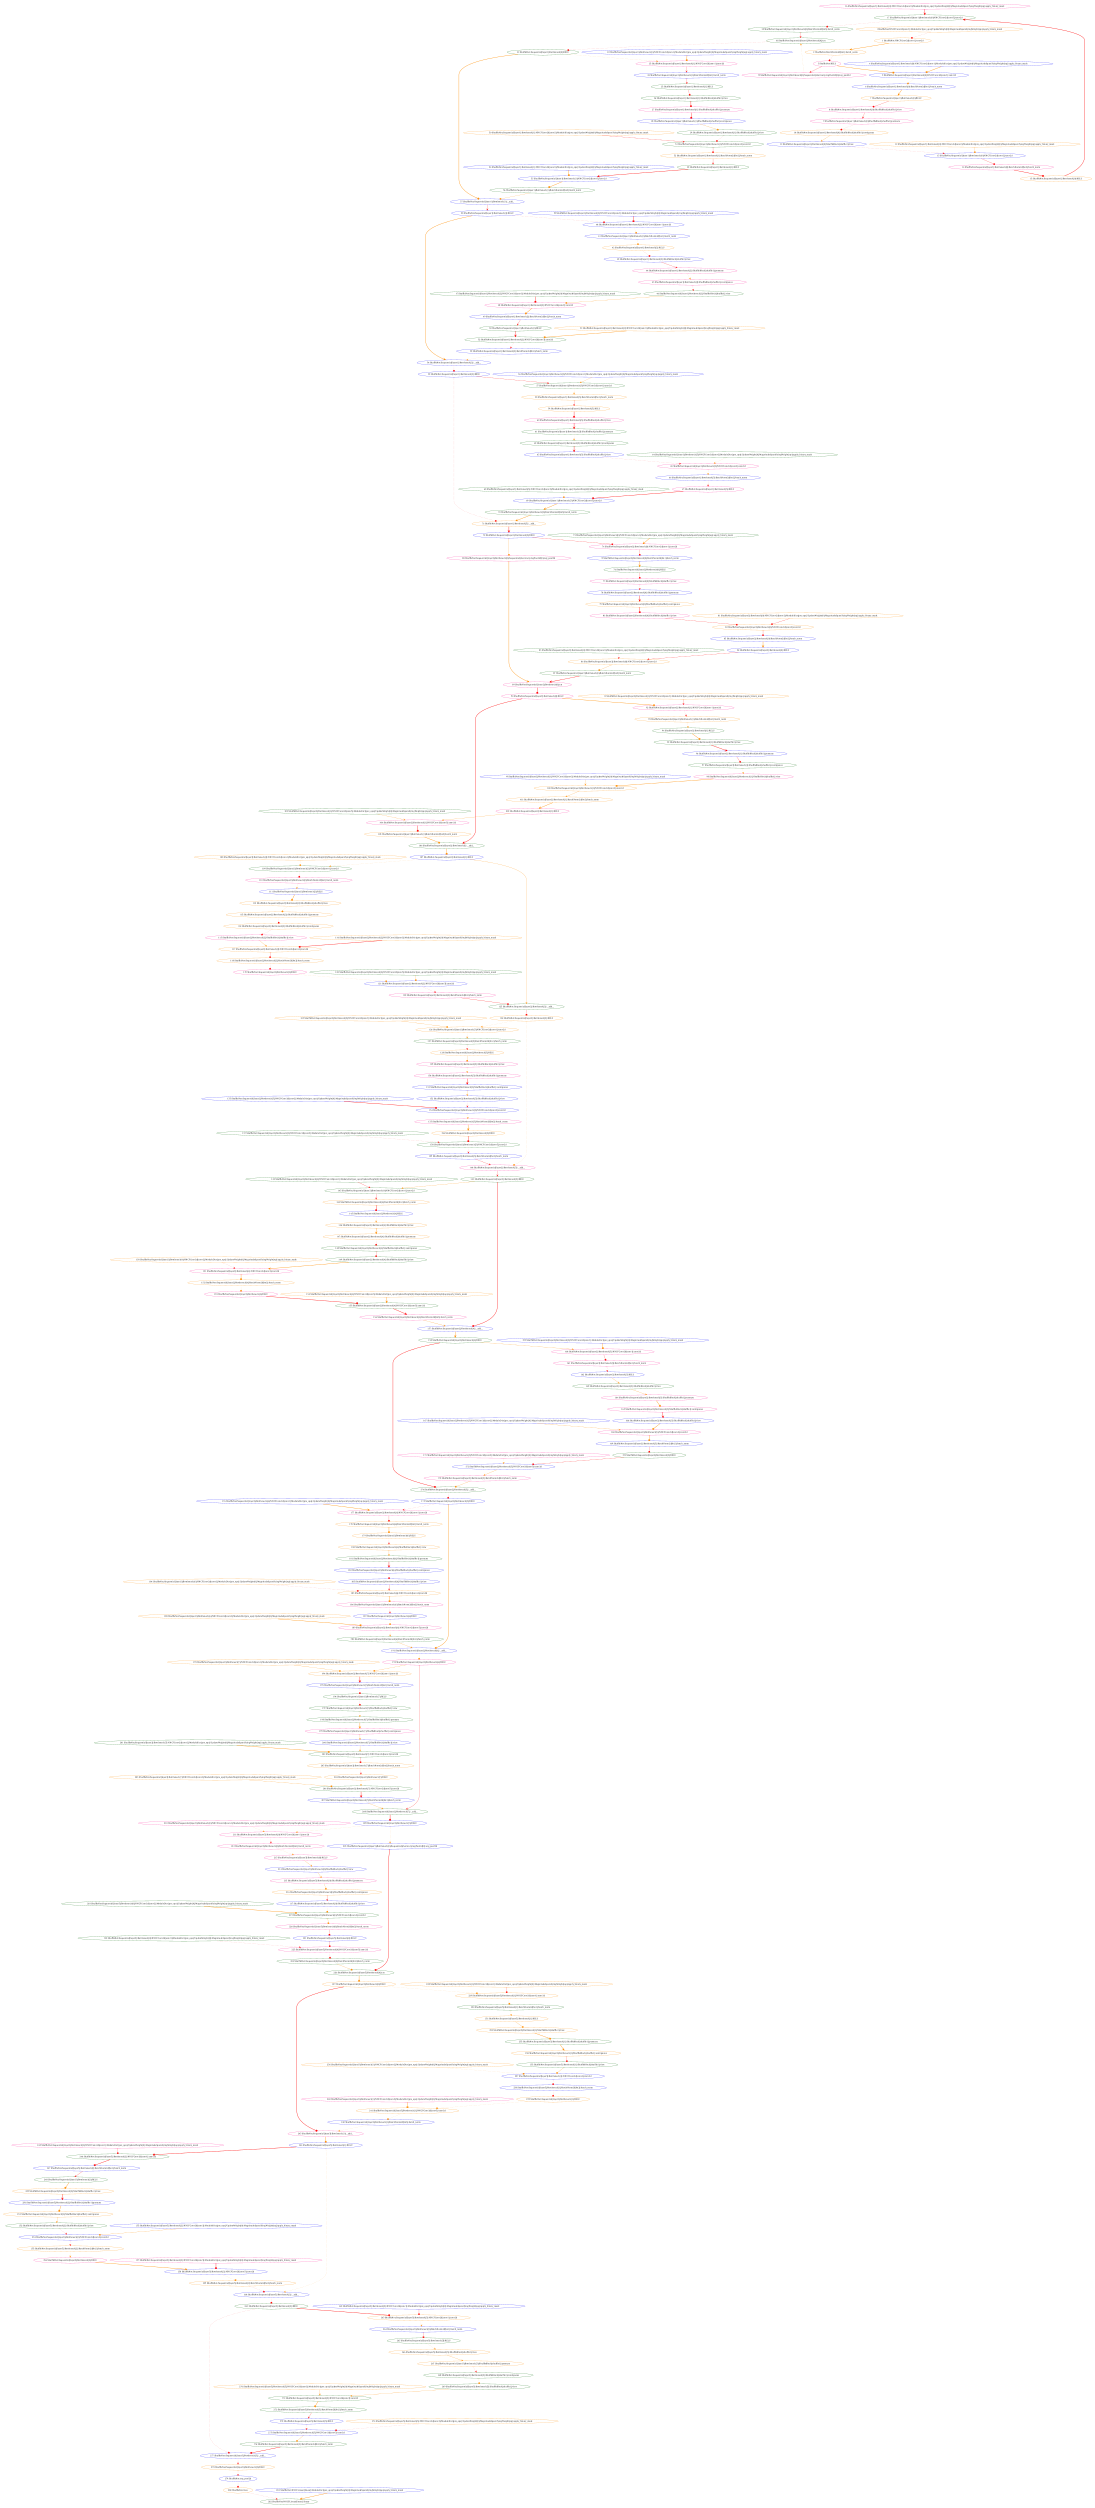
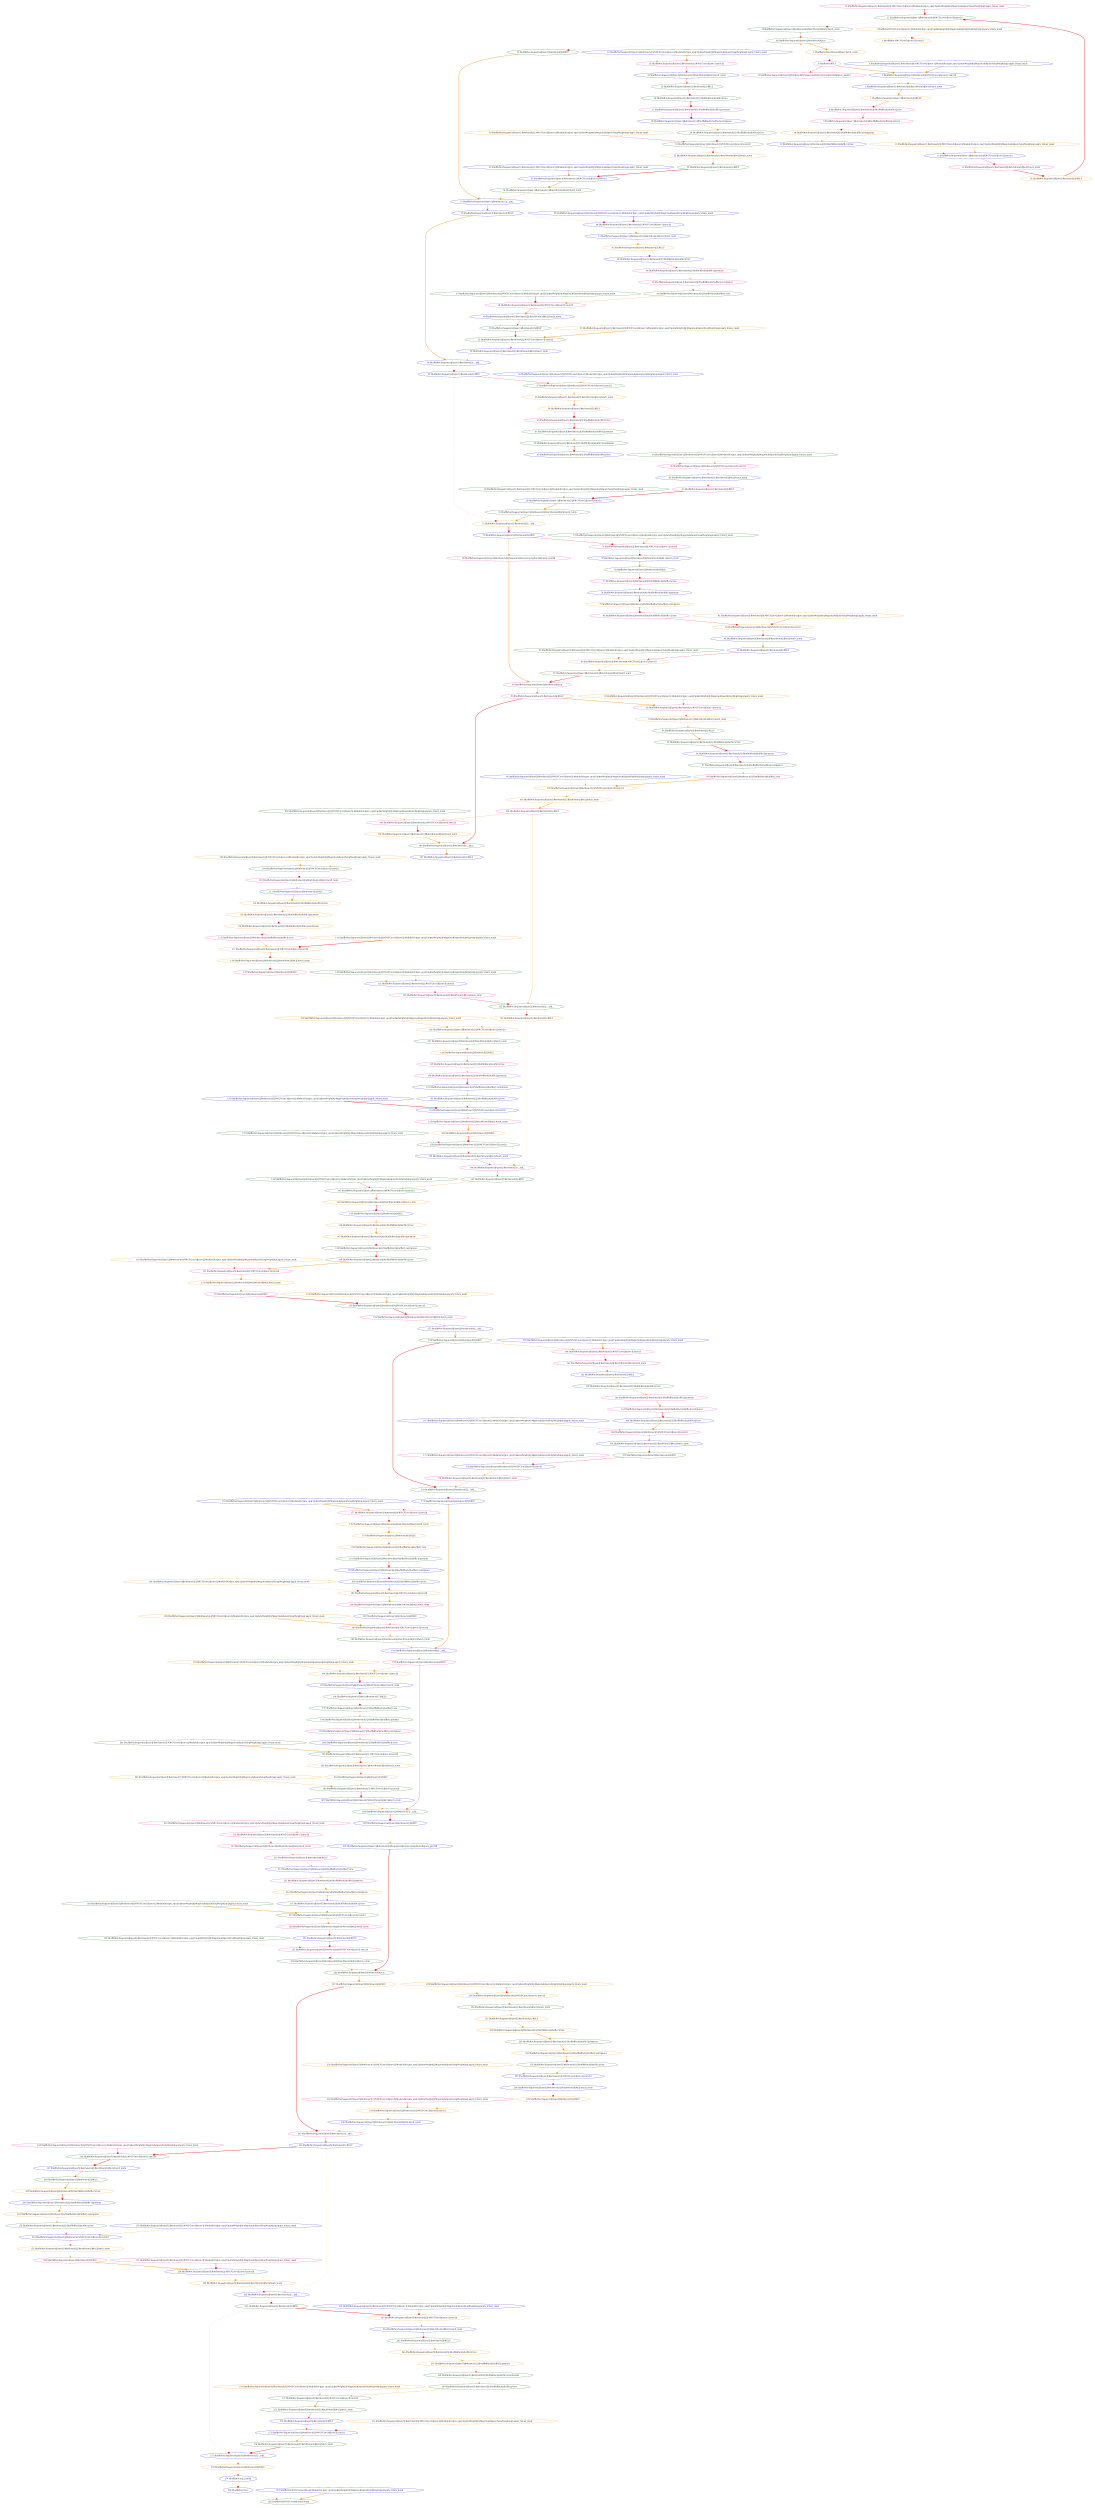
edge "1 ShuffleNet/NNCFConv2d[conv1]/conv2d" -> "2 ShuffleNet/BatchNorm2d[bn1]/batch_norm": now "20 ShuffleNet/Sequential[layer1]/Bottleneck[0]/cat" -> "2 ShuffleNet/BatchNorm2d[bn1]/batch_norm"
edge "89 ShuffleNet/Sequential[layer2]/Bottleneck[0]/cat" -> "90 ShuffleNet/Sequential[layer2]/Bottleneck[0]/RELU": color red -> darkorange
edge "107 ShuffleNet/Sequential[layer2]/Bottleneck[1]/RELU" -> "123 ShuffleNet/Sequential[layer2]/Bottleneck[2]/__add__": now "102 ShuffleNet/Sequential[layer2]/Bottleneck[1]/RELU" -> "123 ShuffleNet/Sequential[layer2]/Bottleneck[2]/__add__"
edge "141 ShuffleNet/Sequential[layer2]/Bottleneck[3]/RELU" -> "157 ShuffleNet/Sequential[layer2]/Bottleneck[4]/__add__": removed
node "280 ShuffleNet/view": color darkorange -> blue
